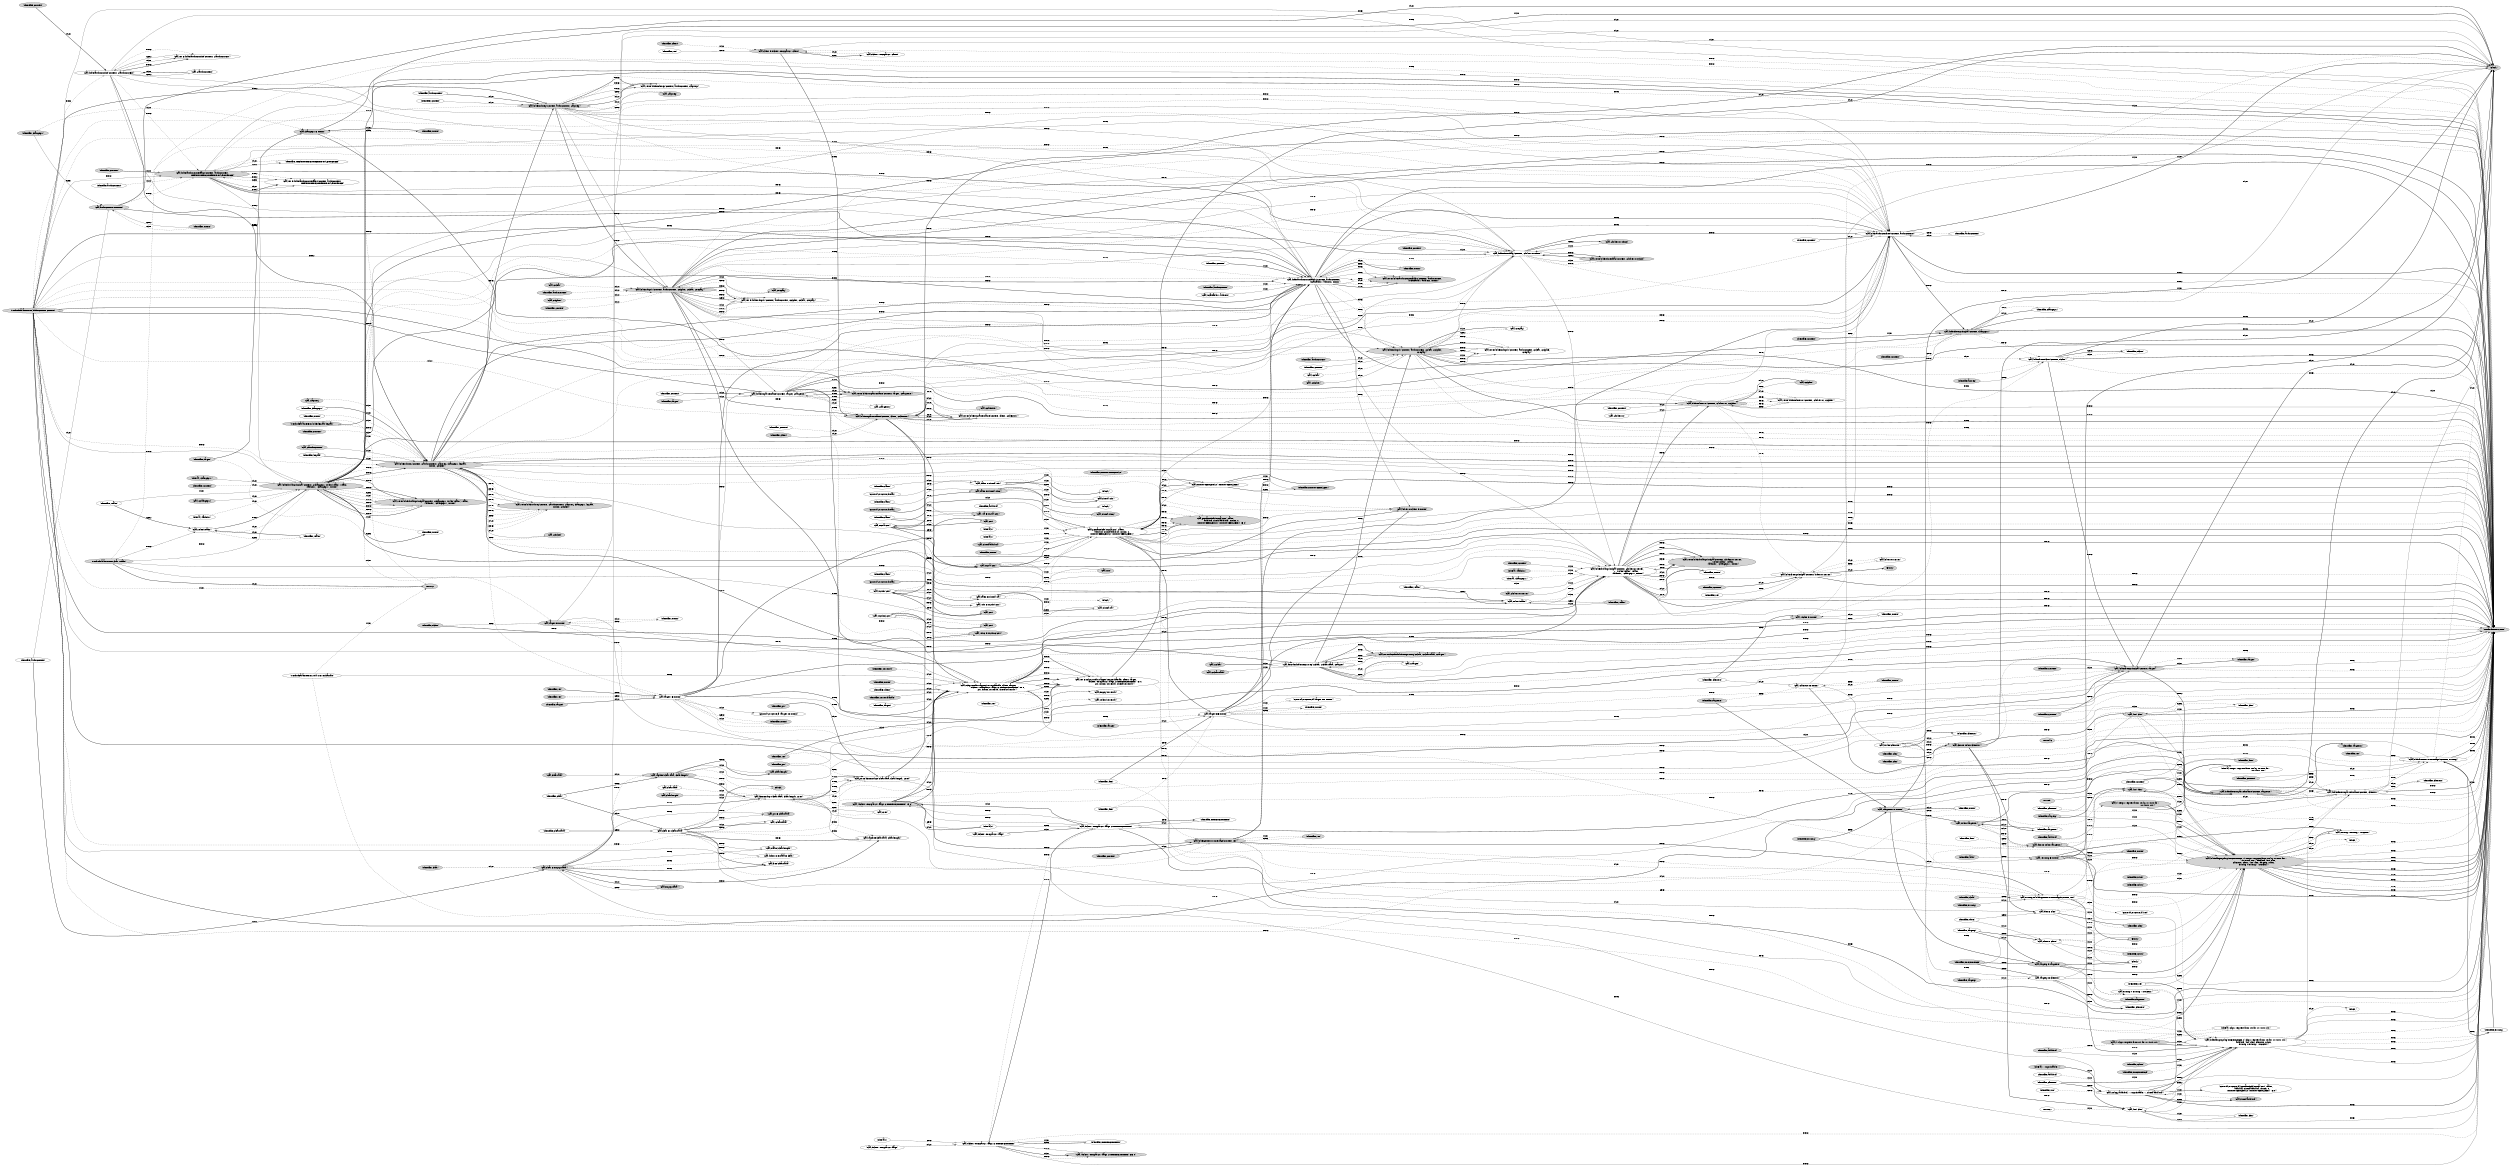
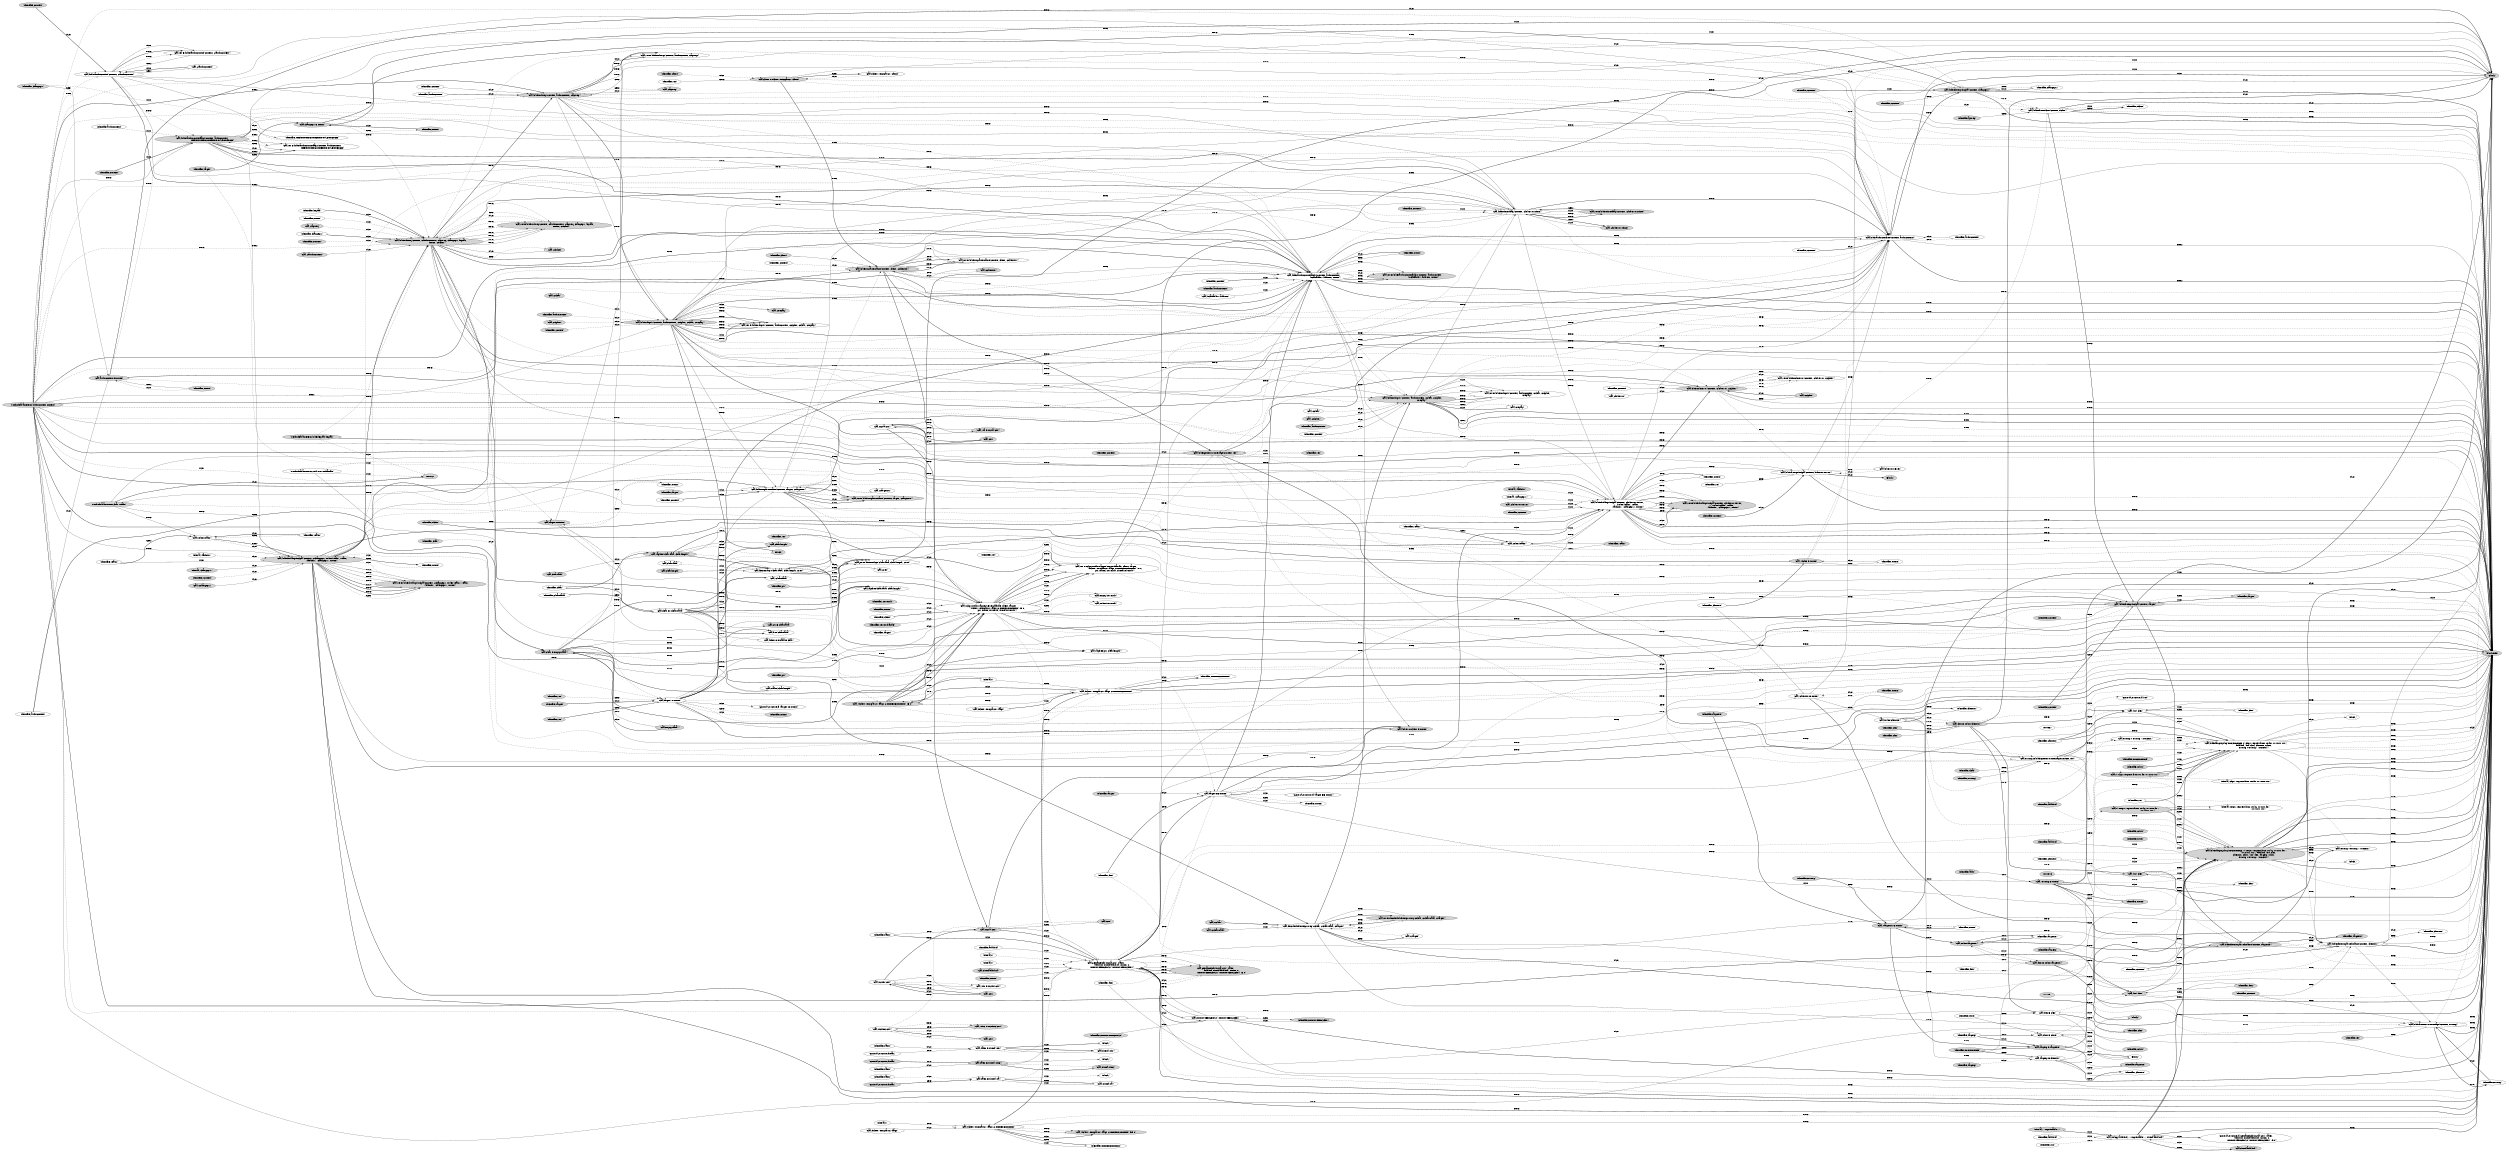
edge "(MethodParameterIn,krb5_context context)" -> "(Call,krb5_unparse_name(context, client, &clientstr))": label "AST: " -> "DDG: "
node "(MethodReturn,RET)": label "(MethodReturn,RET)" -> "(Block,RET)"
node "(Call,zapfree(ptr, clear.length))": added
